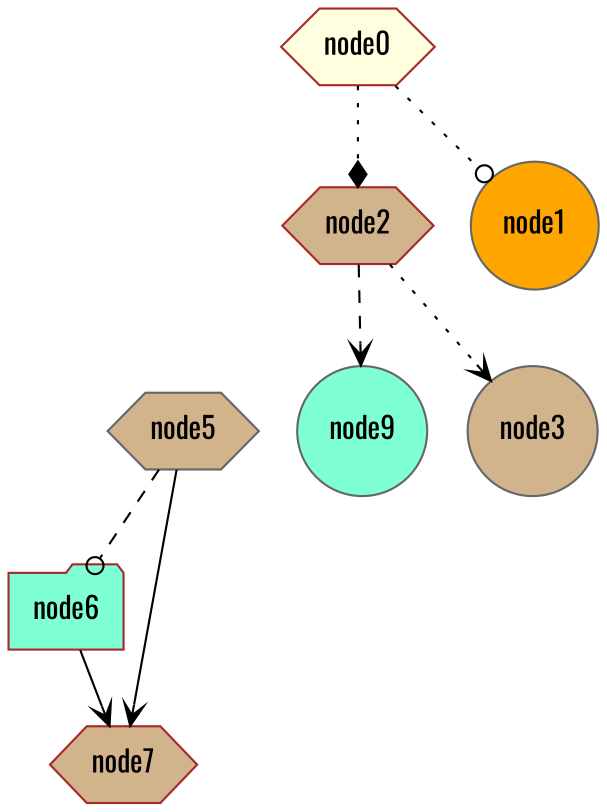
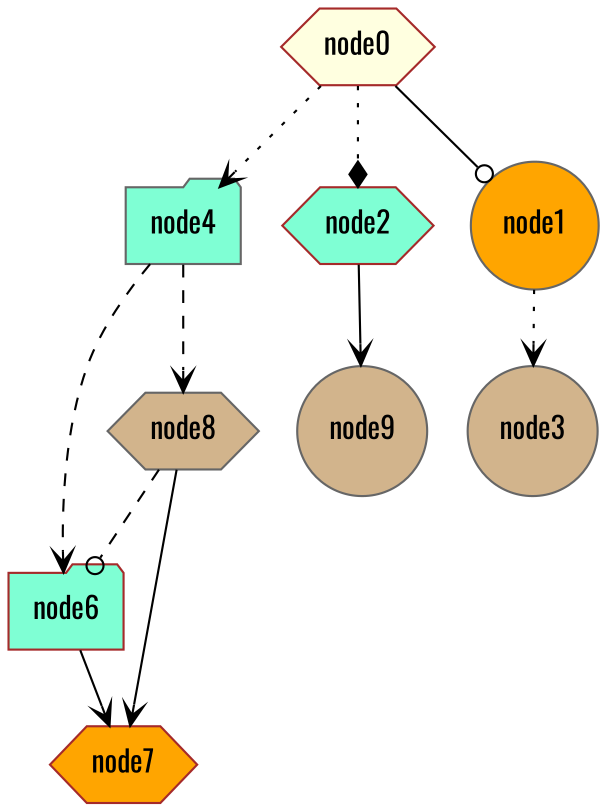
edge "node0" -> "node1": style dotted -> solid
node "node4": added
node "node2": fillcolor tan -> aquamarine
edge "node2" -> "node9": style dashed -> solid
edge "node2" -> "node3": now "node1" -> "node3"
node "node5": label "node5" -> "node8"
node "node9": fillcolor aquamarine -> tan
node "node7": fillcolor tan -> orange
